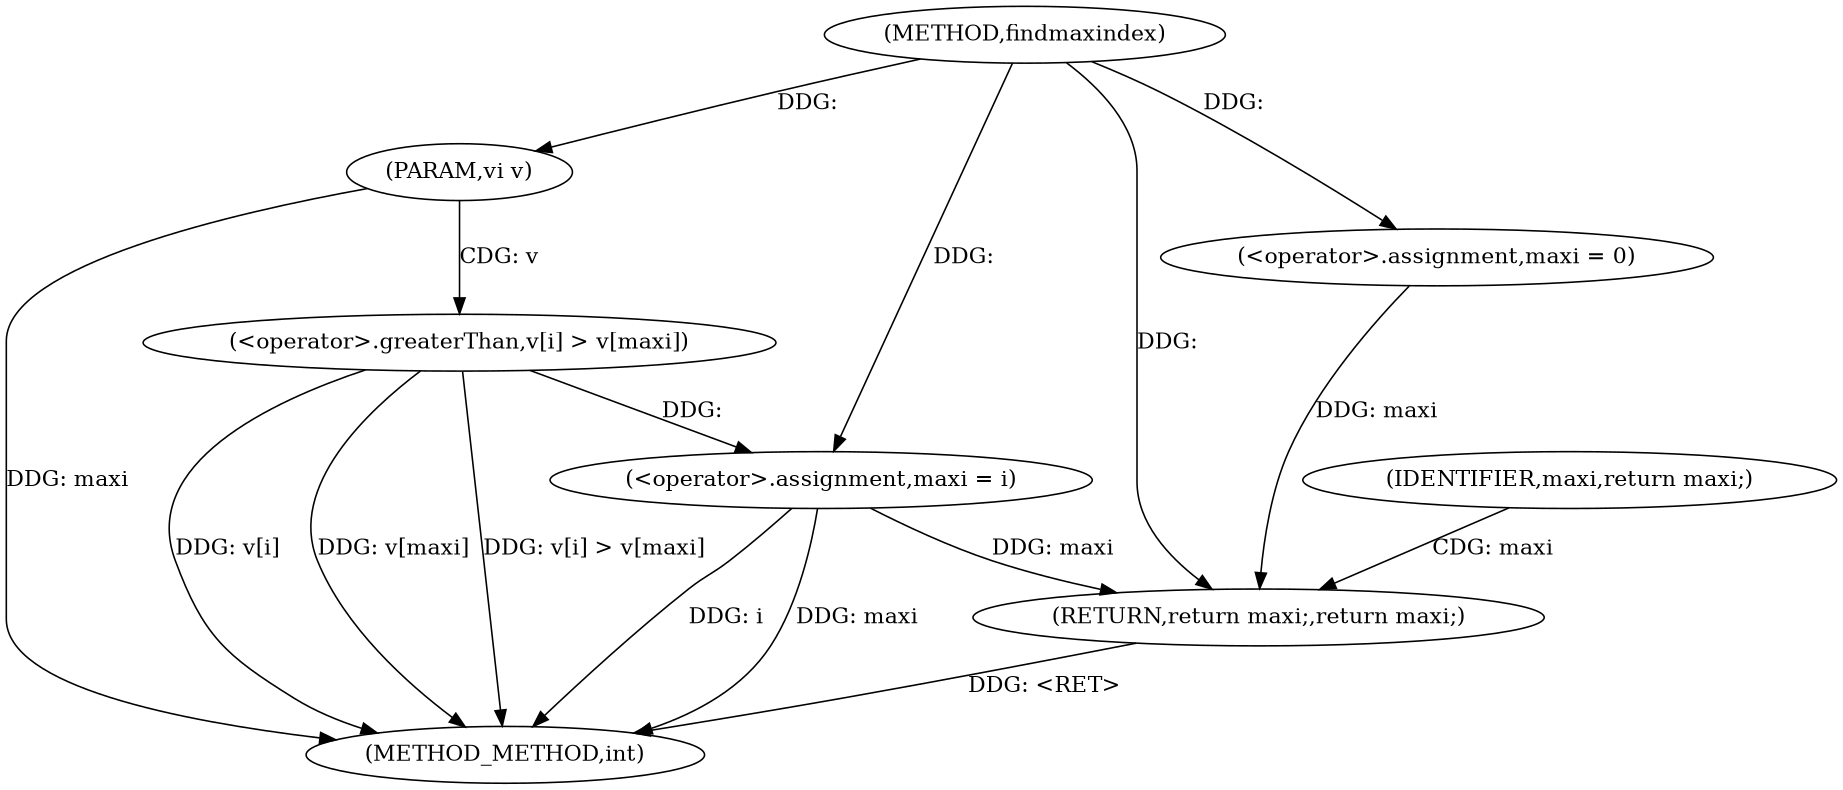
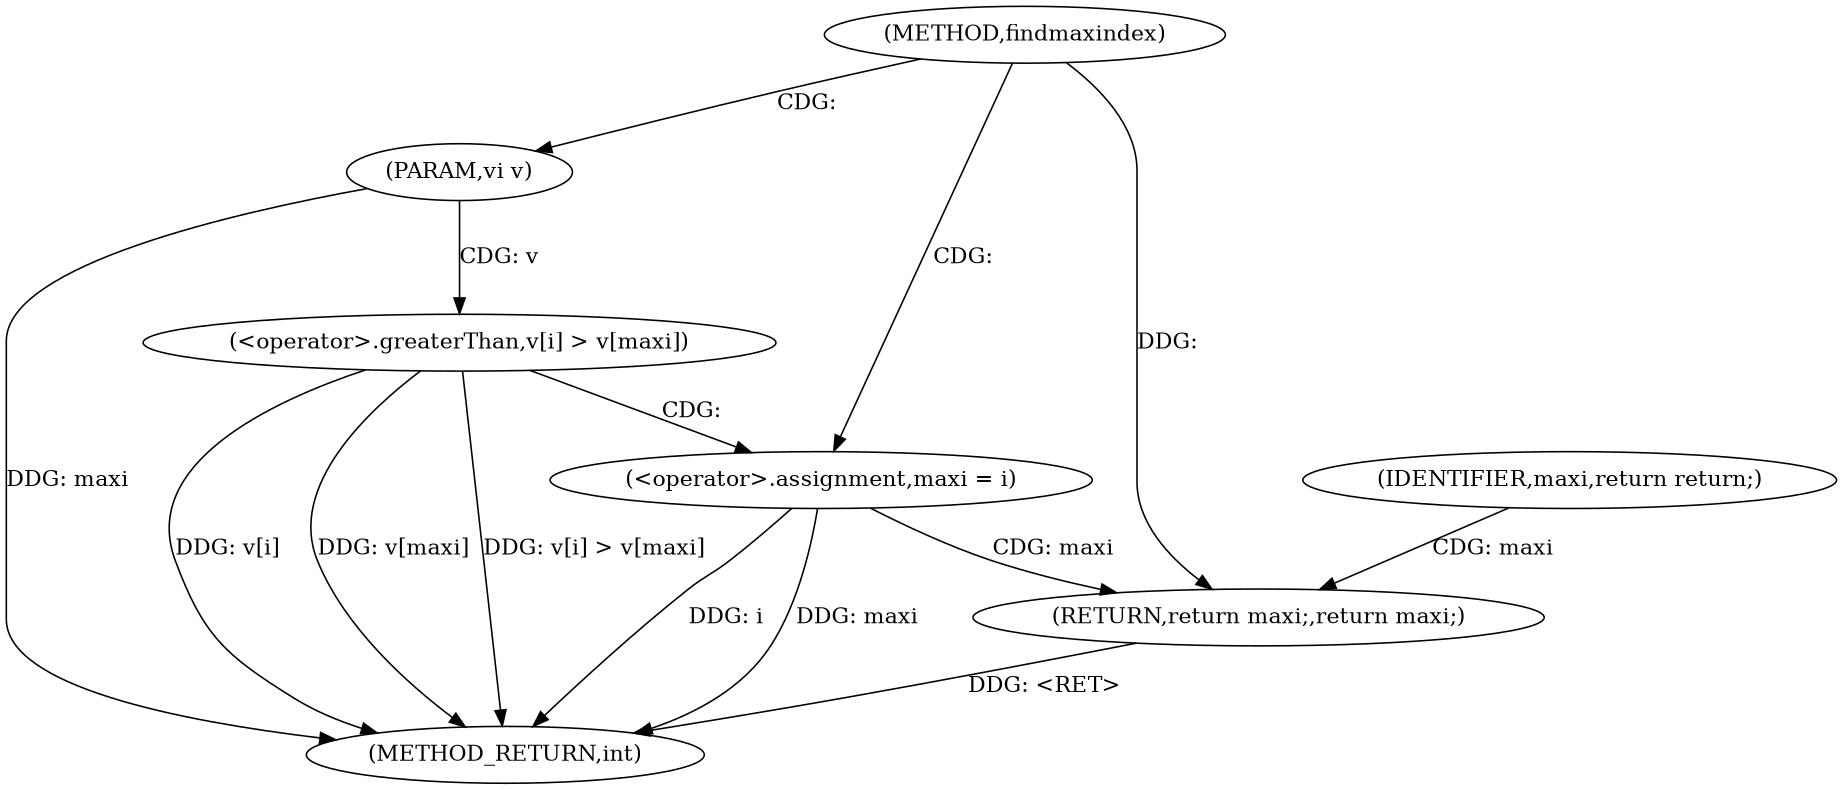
edge "(METHOD,findmaxindex)" -> "(PARAM,vi v)": label "DDG: " -> "CDG: "
edge "(METHOD,findmaxindex)" -> "(<operator>.assignment,maxi = i)": label "DDG: " -> "CDG: "
node "(<operator>.assignment,maxi = 0)": removed
edge "(<operator>.greaterThan,v[i] > v[maxi])" -> "(<operator>.assignment,maxi = i)": label "DDG: " -> "CDG: "
node "(IDENTIFIER,maxi,return maxi;)": label "(IDENTIFIER,maxi,return maxi;)" -> "(IDENTIFIER,maxi,return return;)"
edge "(<operator>.assignment,maxi = i)" -> "(RETURN,return maxi;,return maxi;)": label "DDG: maxi" -> "CDG: maxi"
node "(METHOD_METHOD,int)": label "(METHOD_METHOD,int)" -> "(METHOD_RETURN,int)"
